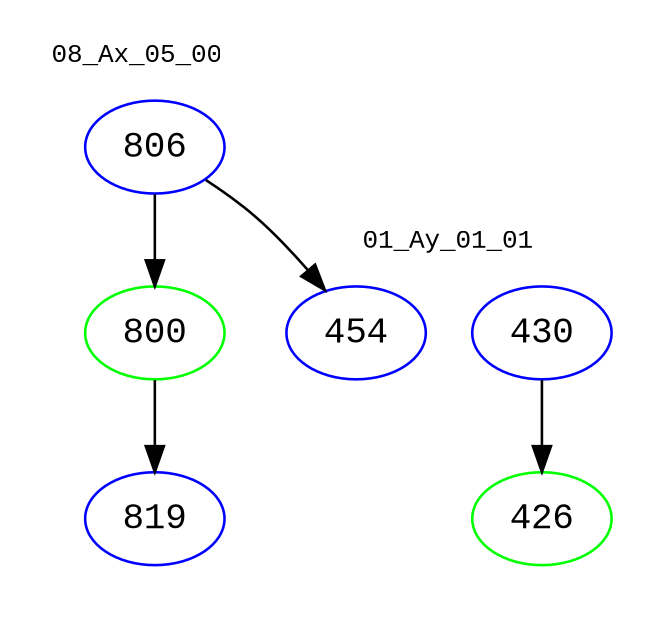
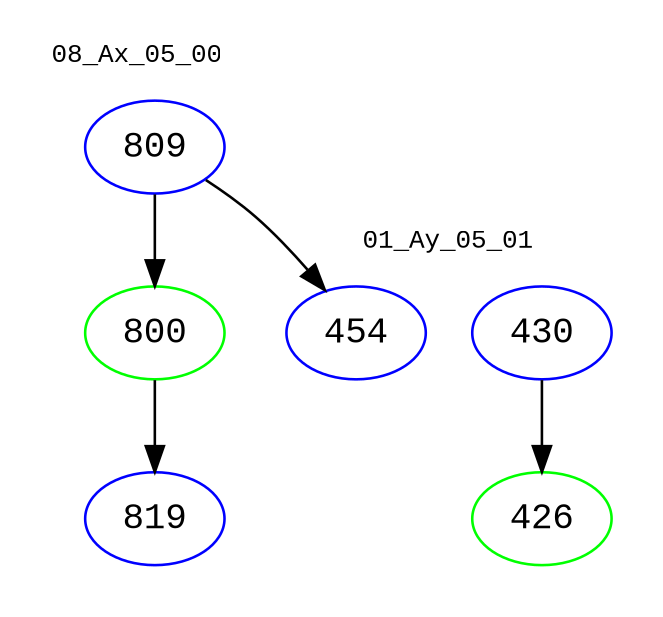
node "806": label "806" -> "809"
cluster "01_Ay_01_01": label "01_Ay_01_01" -> "01_Ay_05_01"
